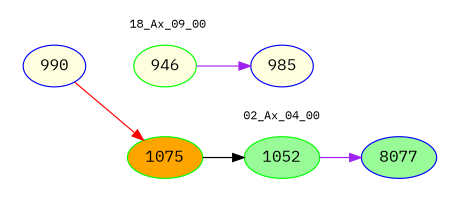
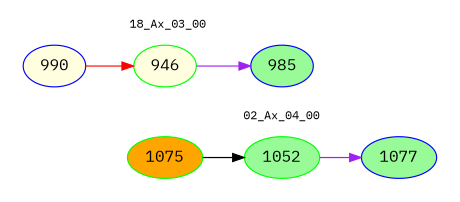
cluster "18_Ax_09_00": label "18_Ax_09_00" -> "18_Ax_03_00"
node "985": fillcolor lightyellow -> palegreen
edge "990" -> "1075": now "990" -> "946"
node "8077": label "8077" -> "1077"
